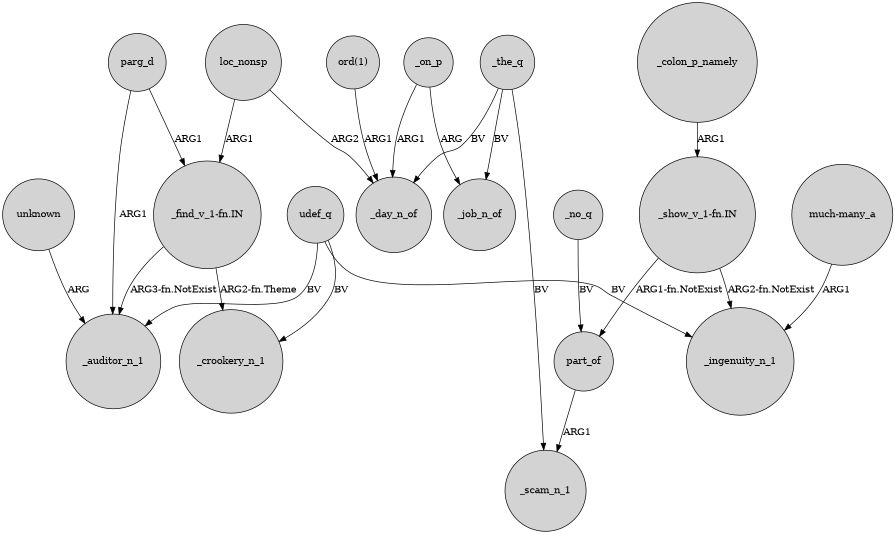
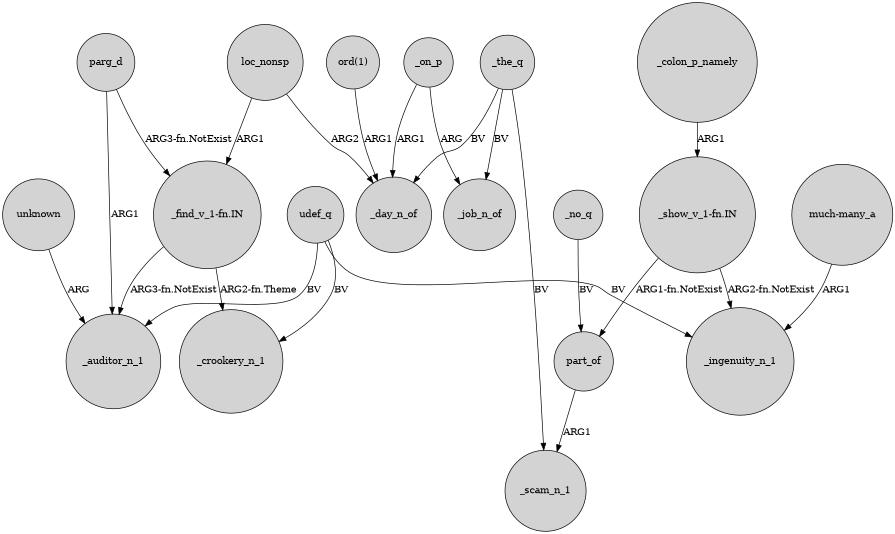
edge "parg_d" -> "_find_v_1-fn.IN": label "ARG1" -> "ARG3-fn.NotExist"
